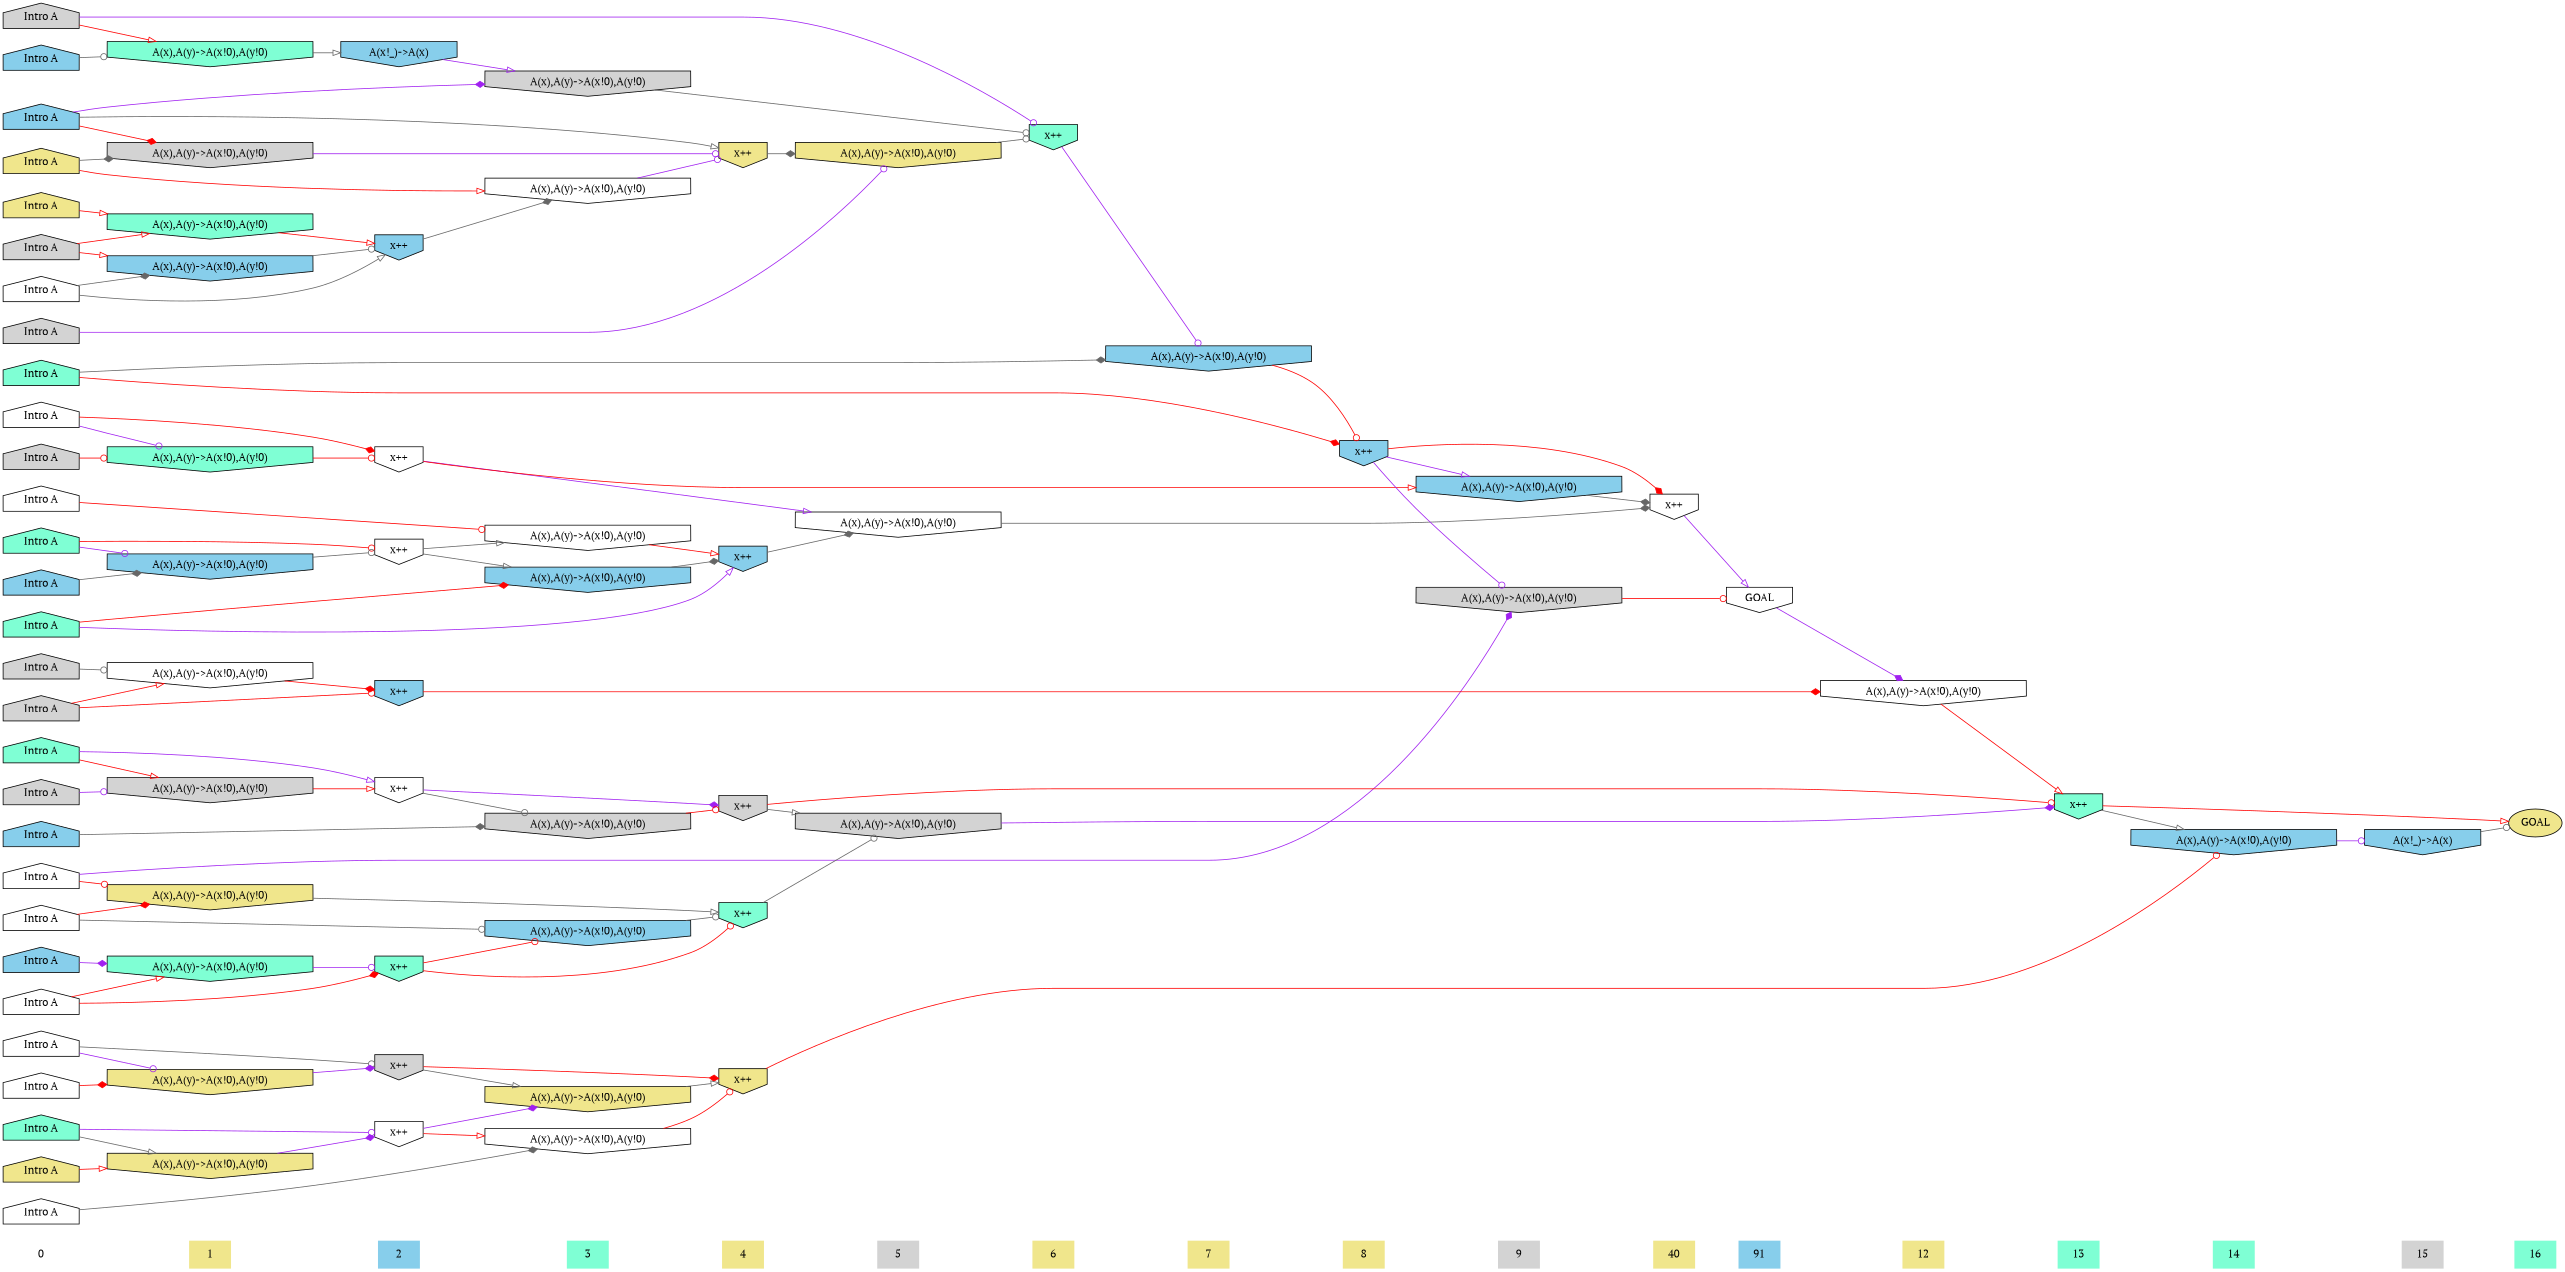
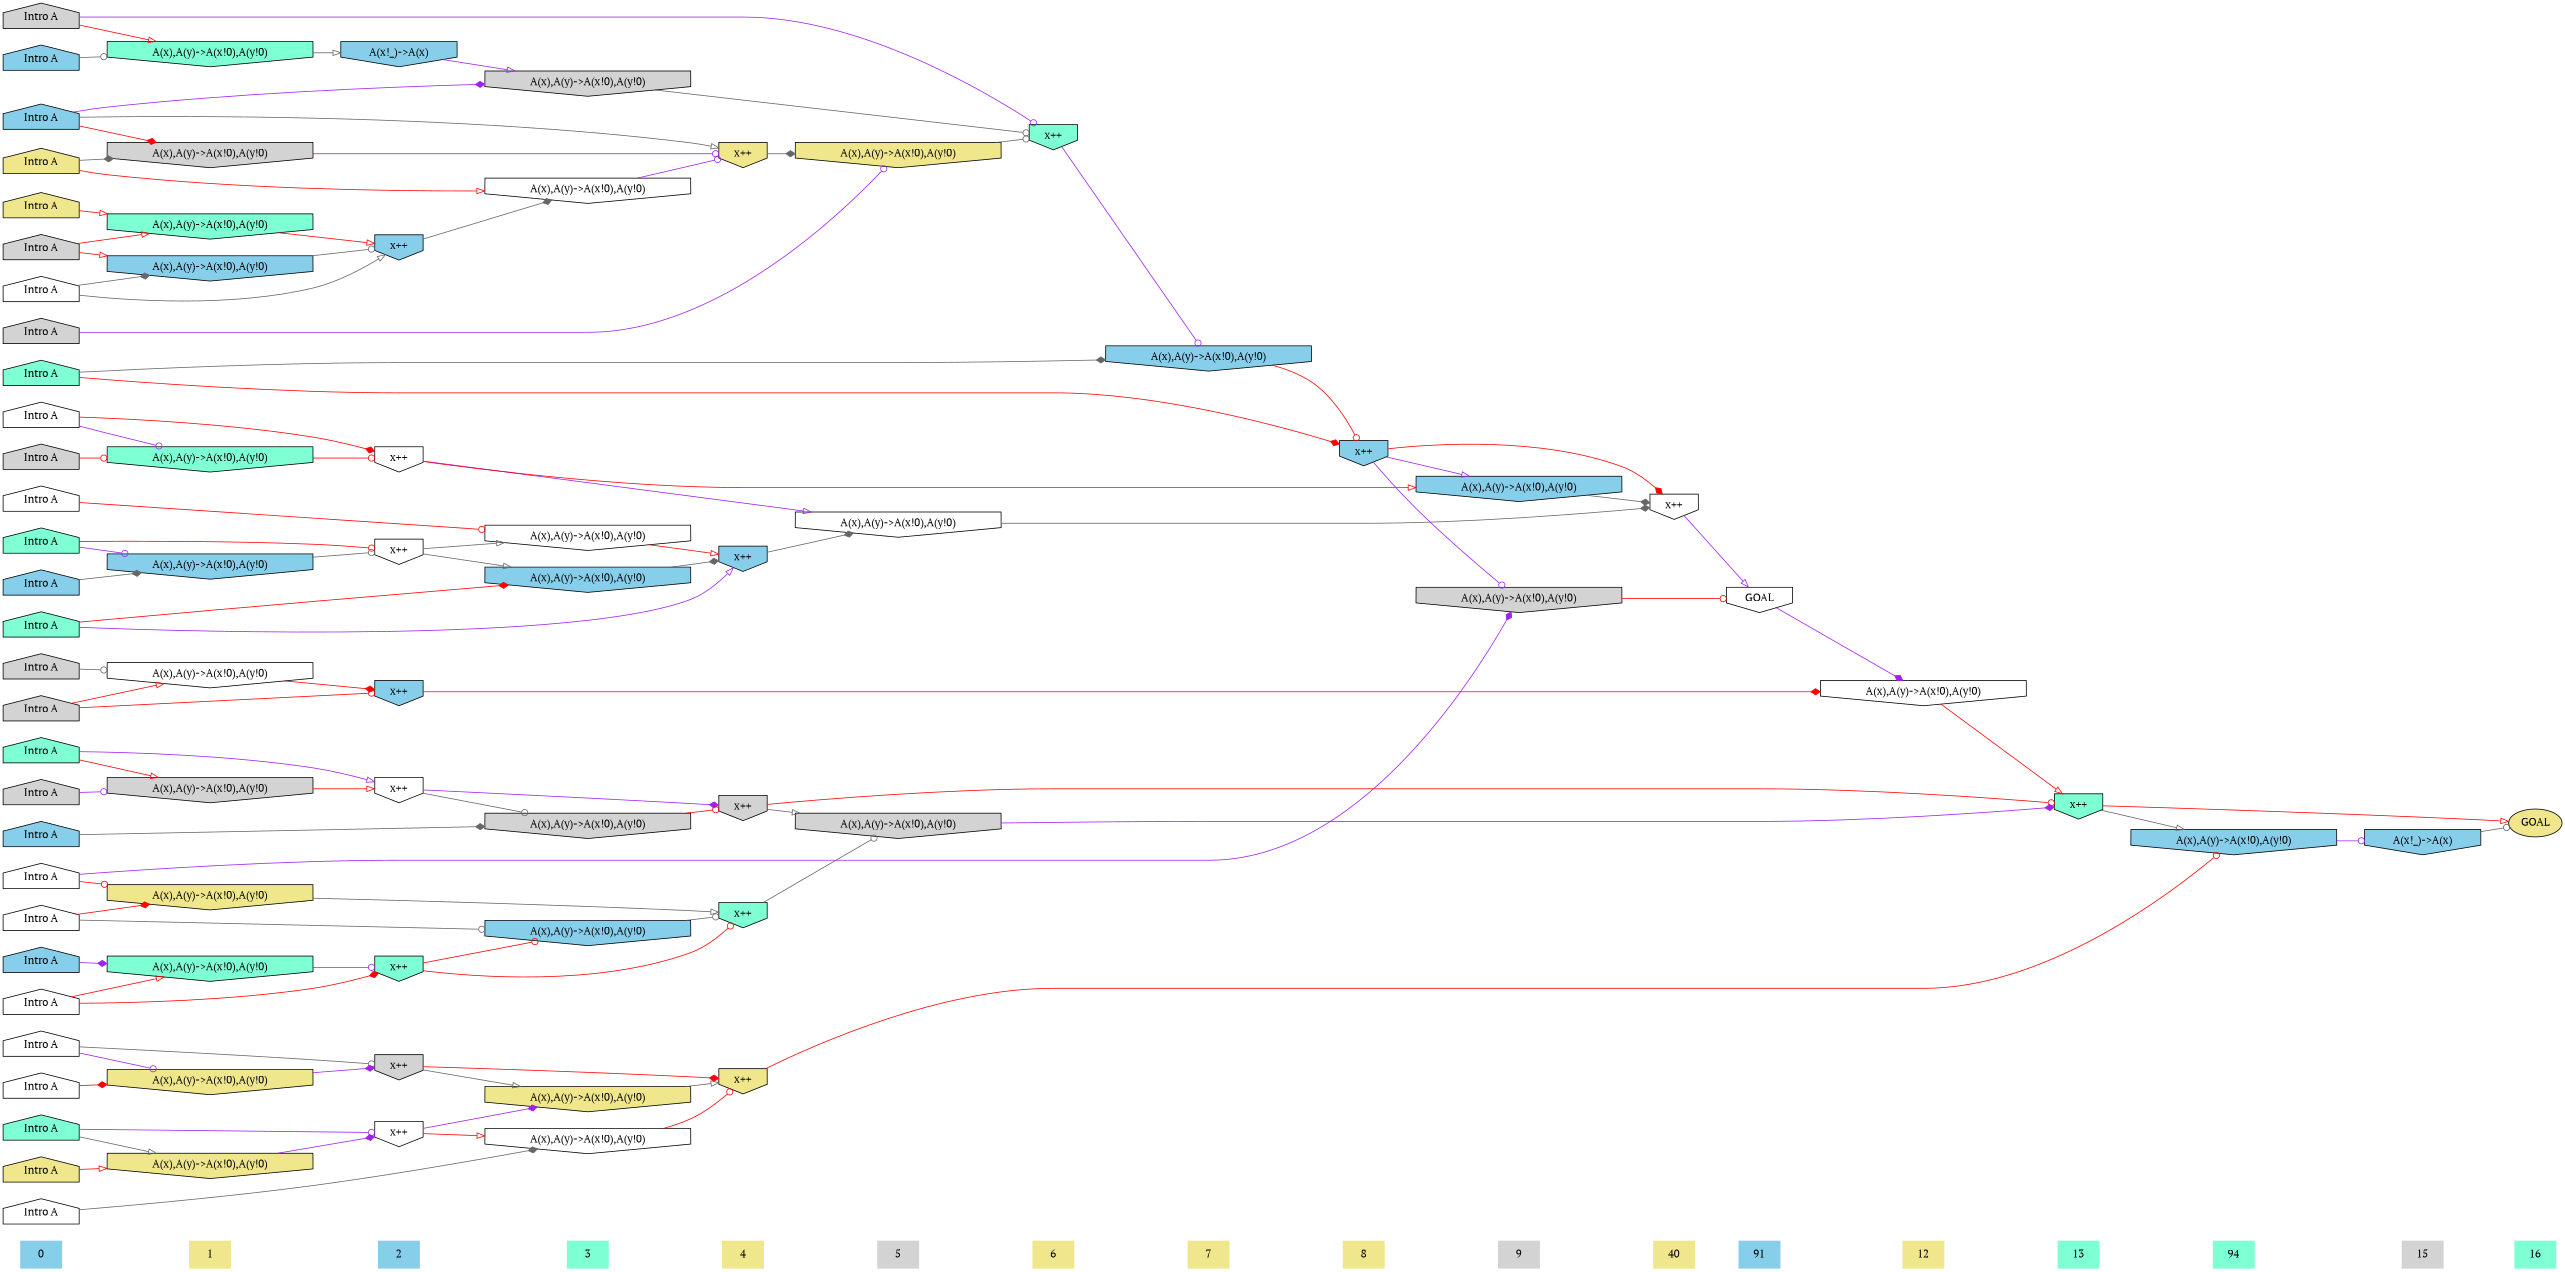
node "0": fillcolor white -> skyblue
node "14": label "14" -> "94"
